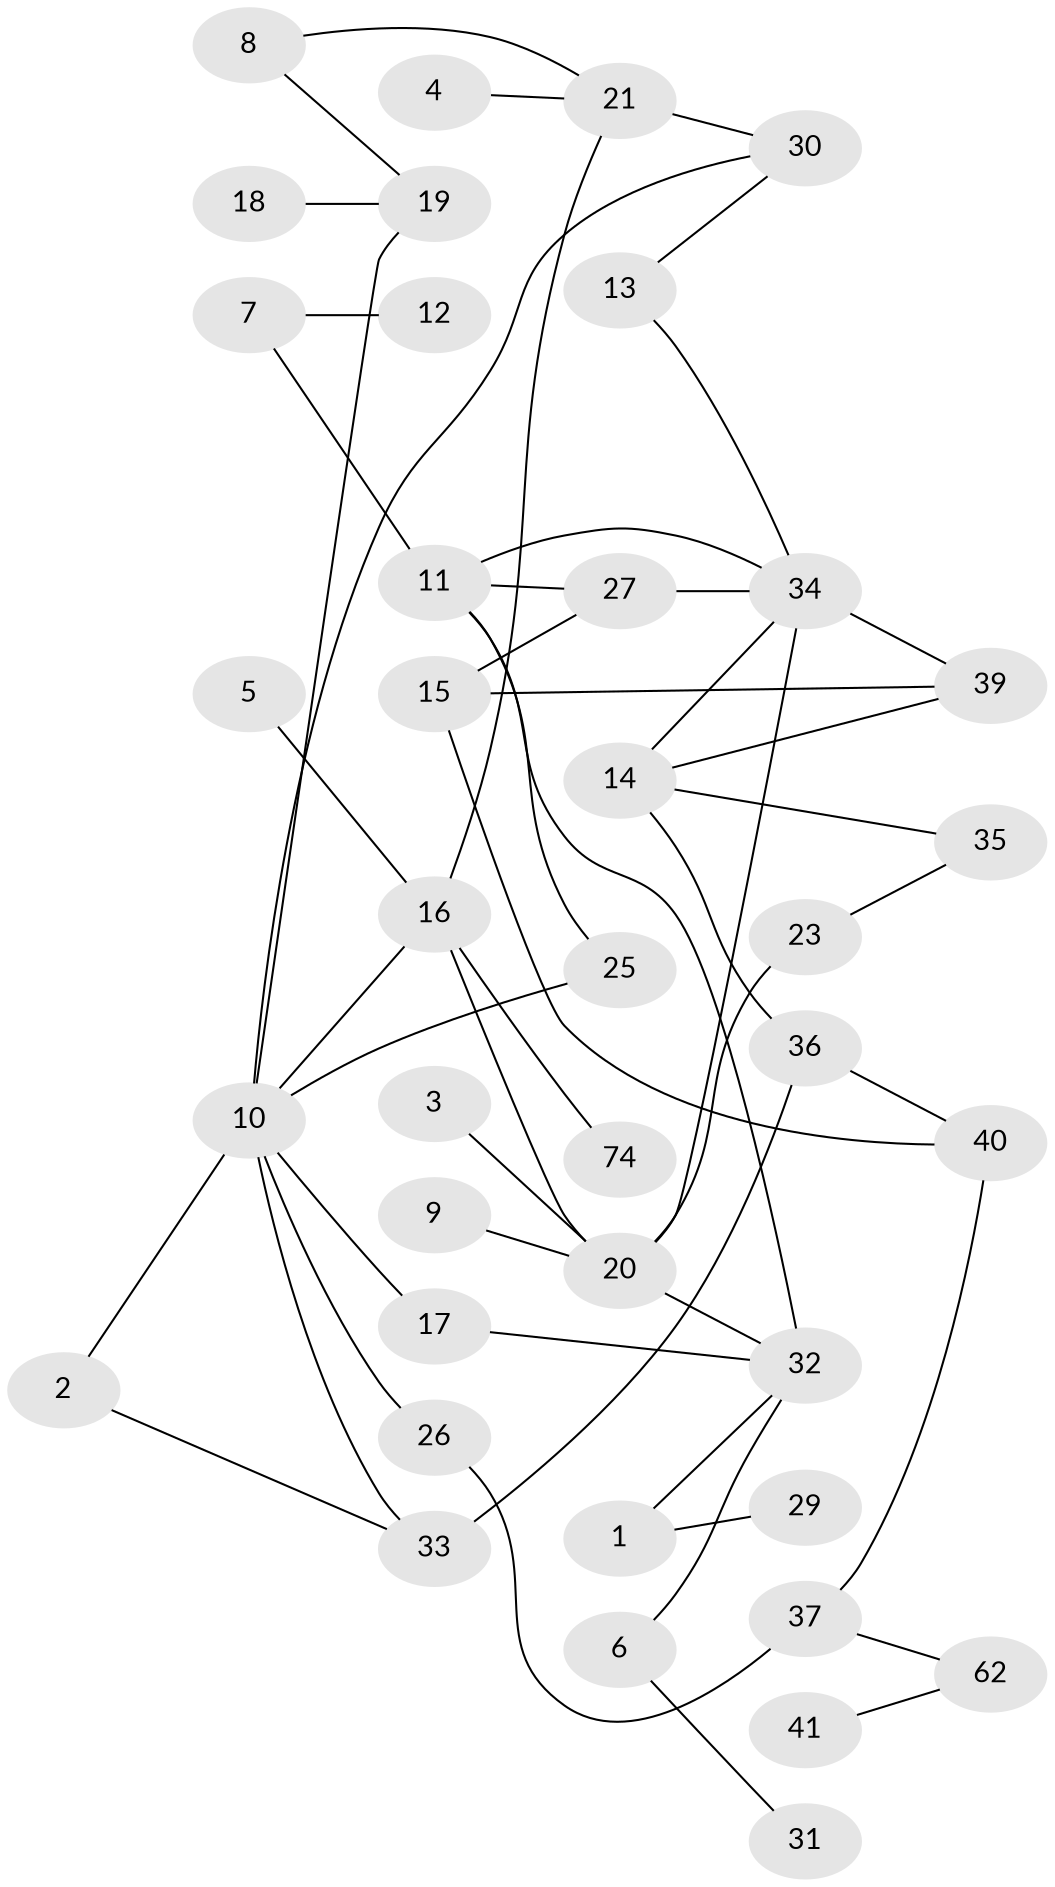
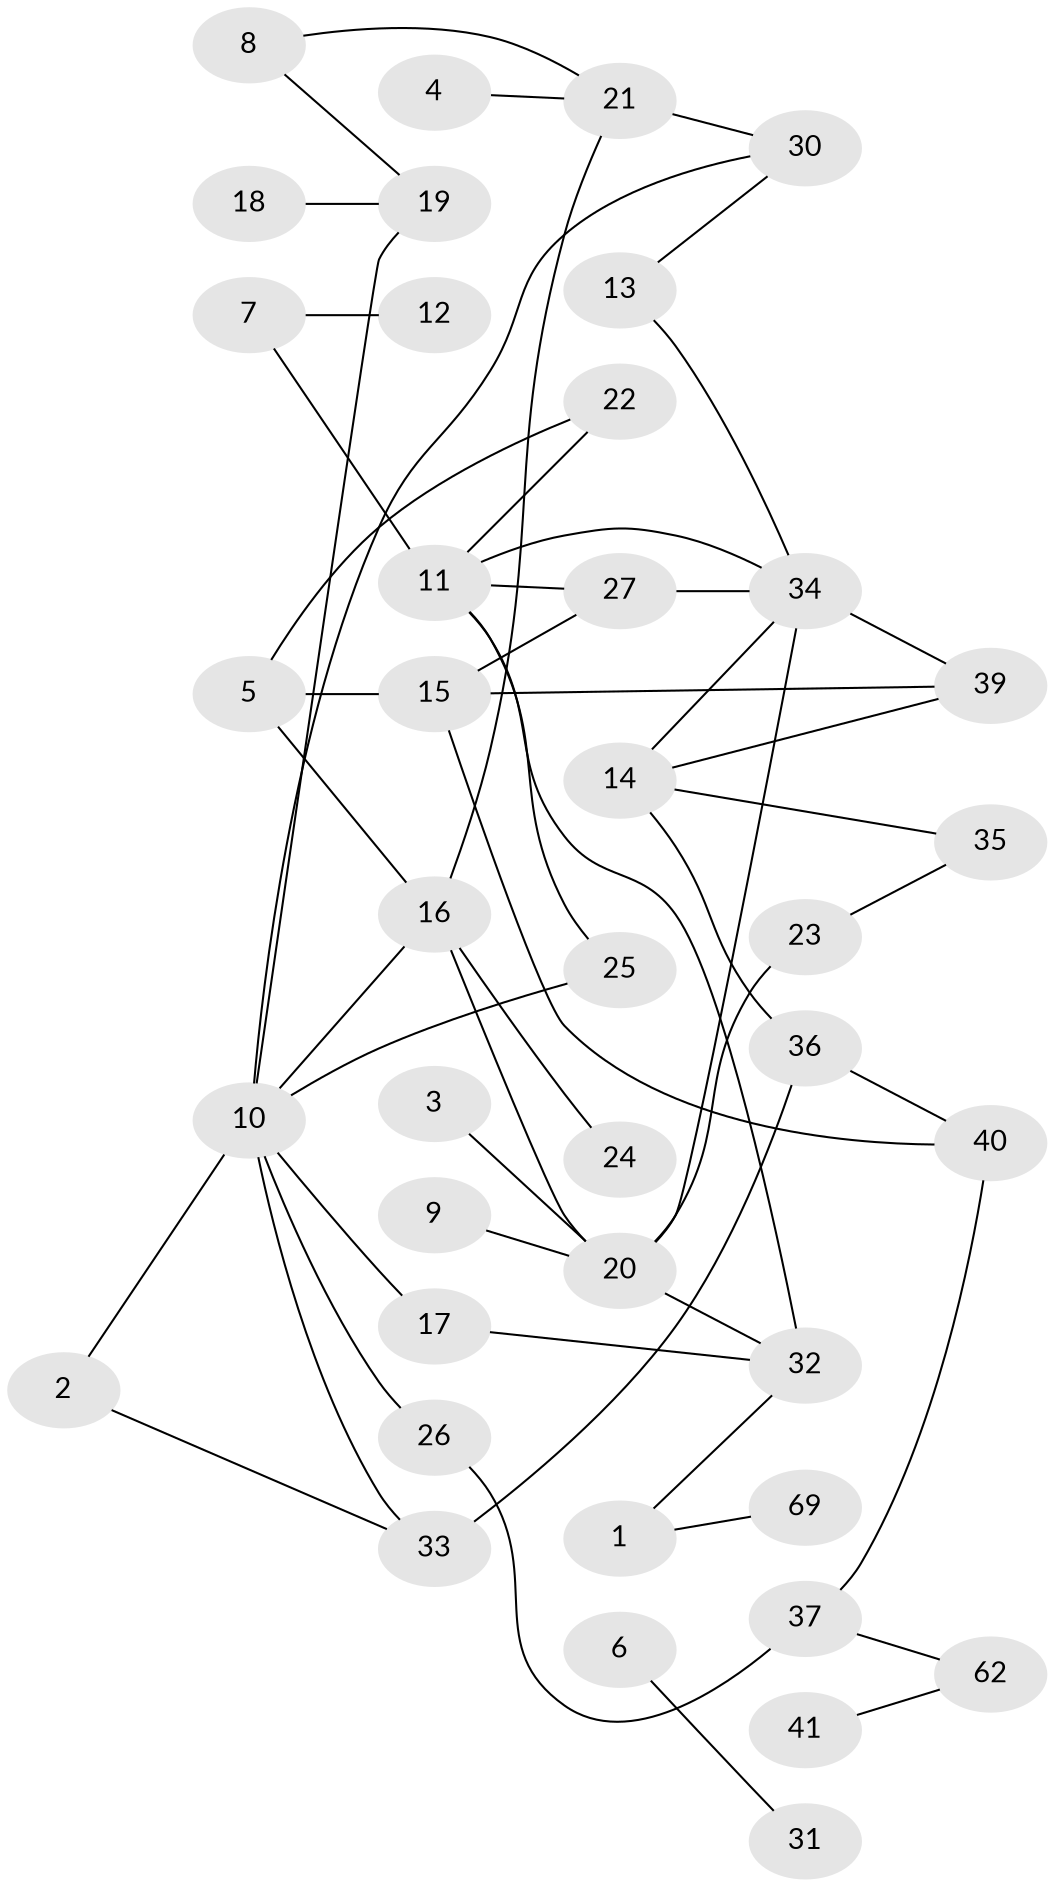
node "22": added
edge "5" -- "15": added
node "74": label "74" -> "24"
edge "32" -- "6": removed
node "29": label "29" -> "69"
